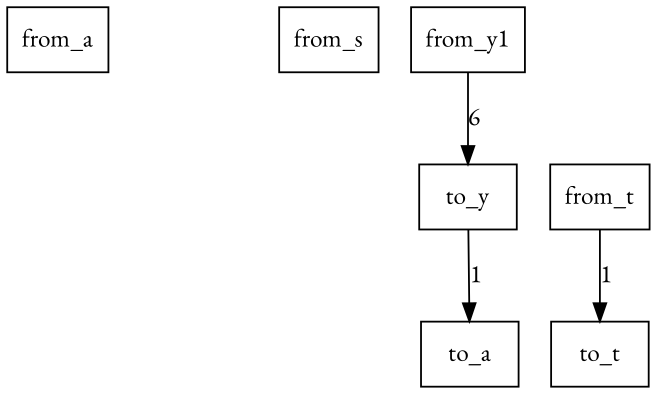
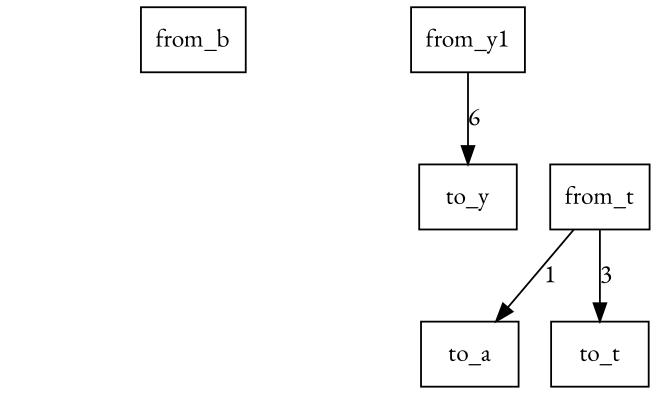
node "from_a": removed
node "from_b": added
node "from_s": removed
edge "to_y" -> "to_a": now "from_t" -> "to_a"
edge "from_t" -> "to_t": label "1" -> "3"
